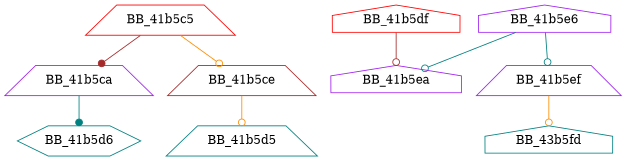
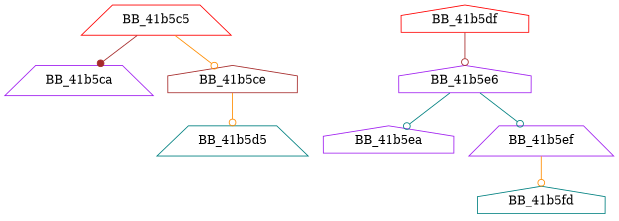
edge "BB_41b5df" -> "BB_41b5ea": now "BB_41b5df" -> "BB_41b5e6"
node "BB_41b5ce": shape trapezium -> house
node "BB_41b5d6": removed
node "BB_43b5fd": label "BB_43b5fd" -> "BB_41b5fd"
